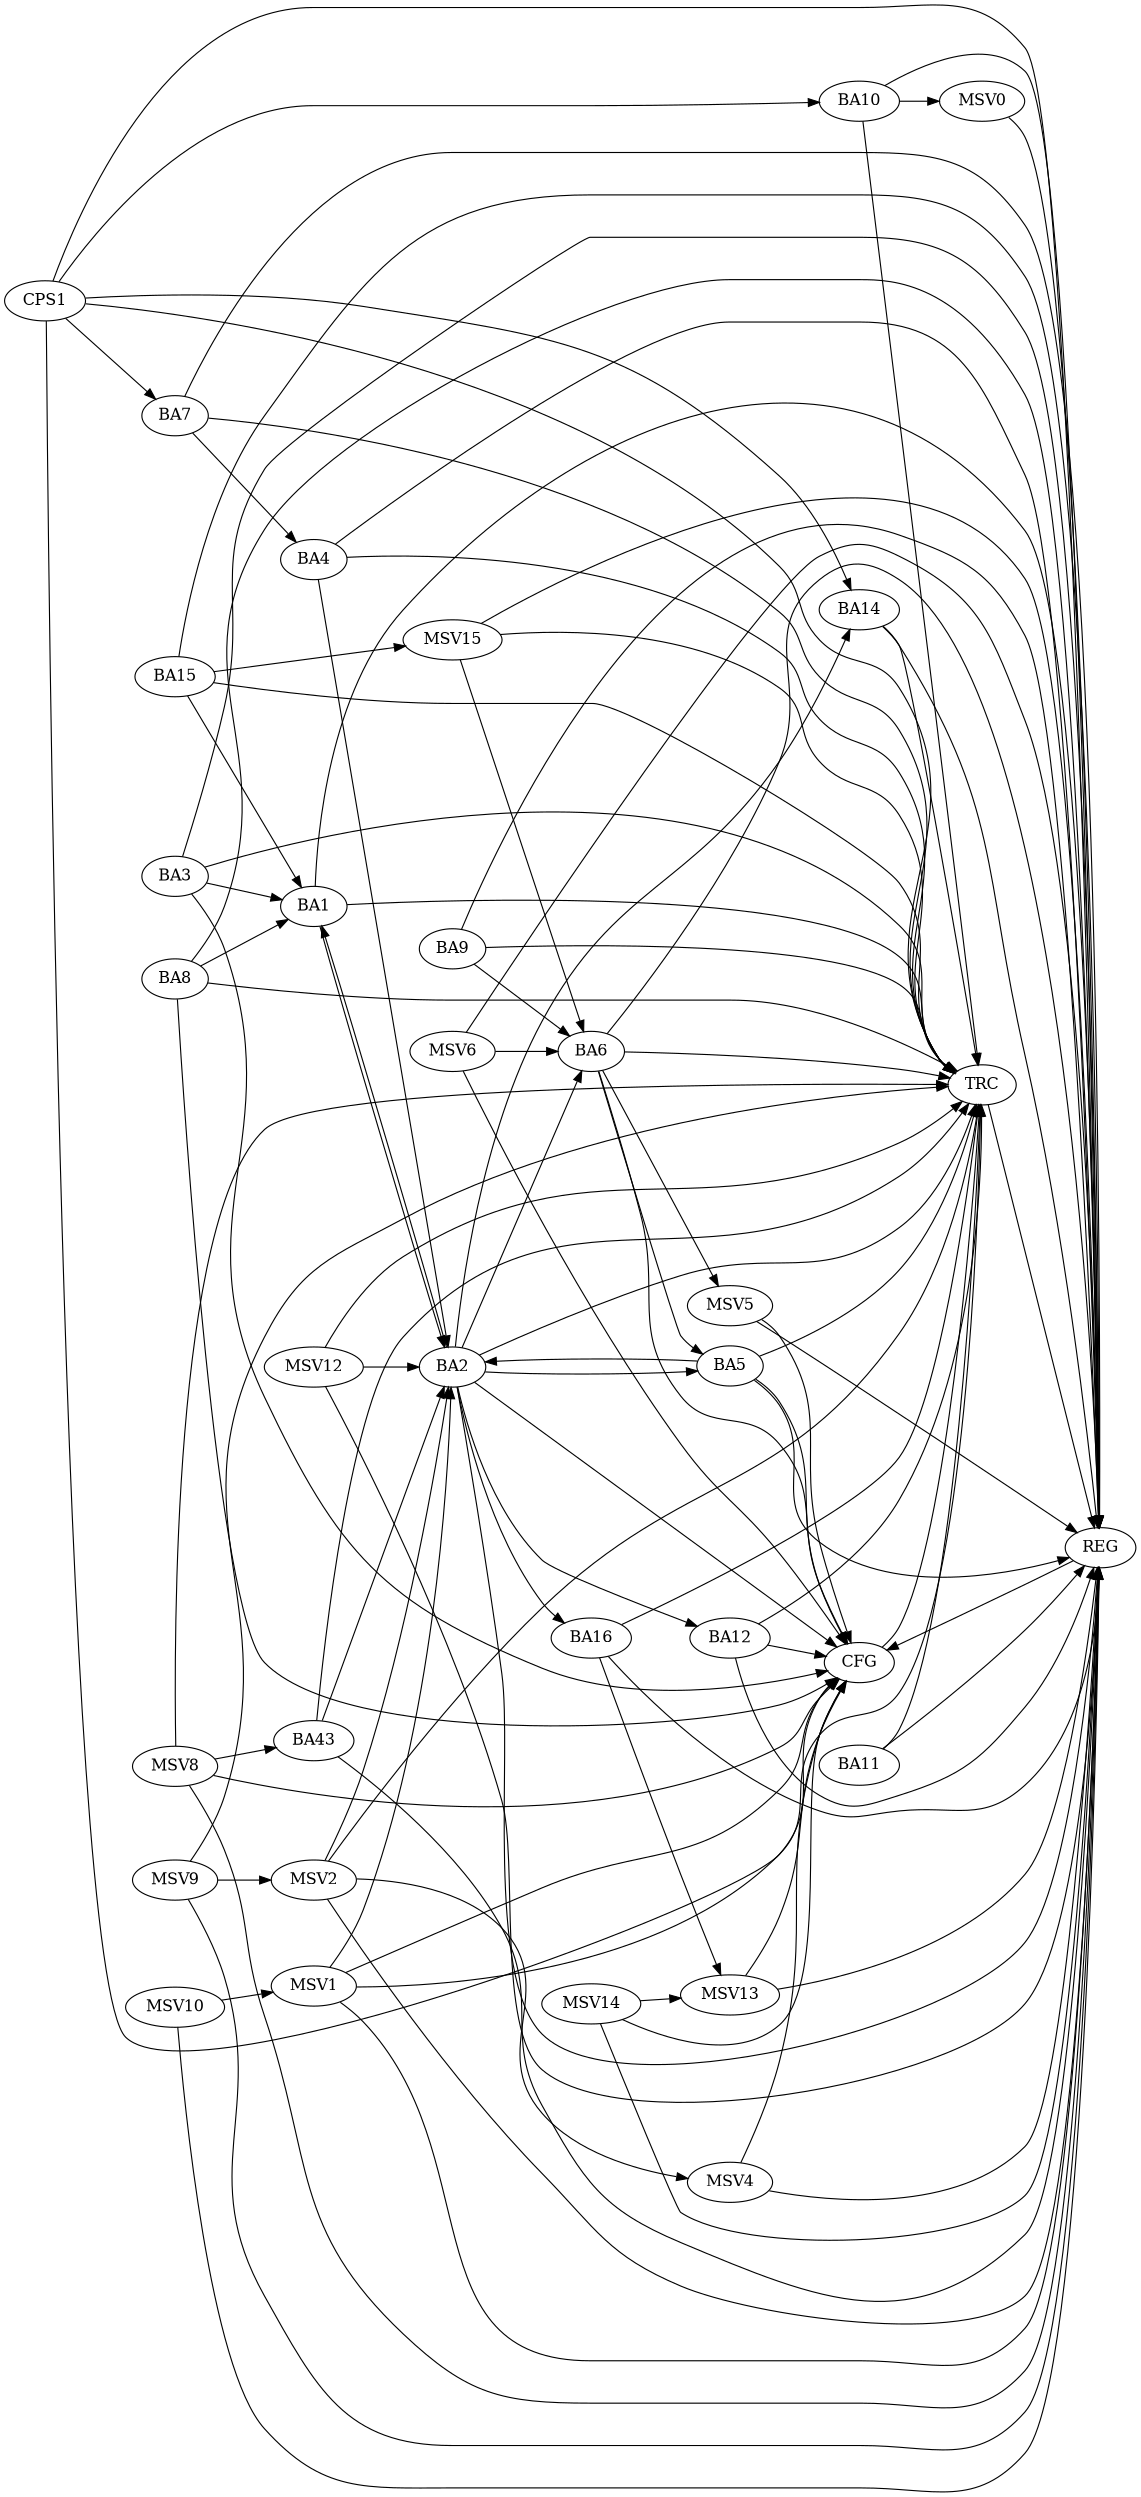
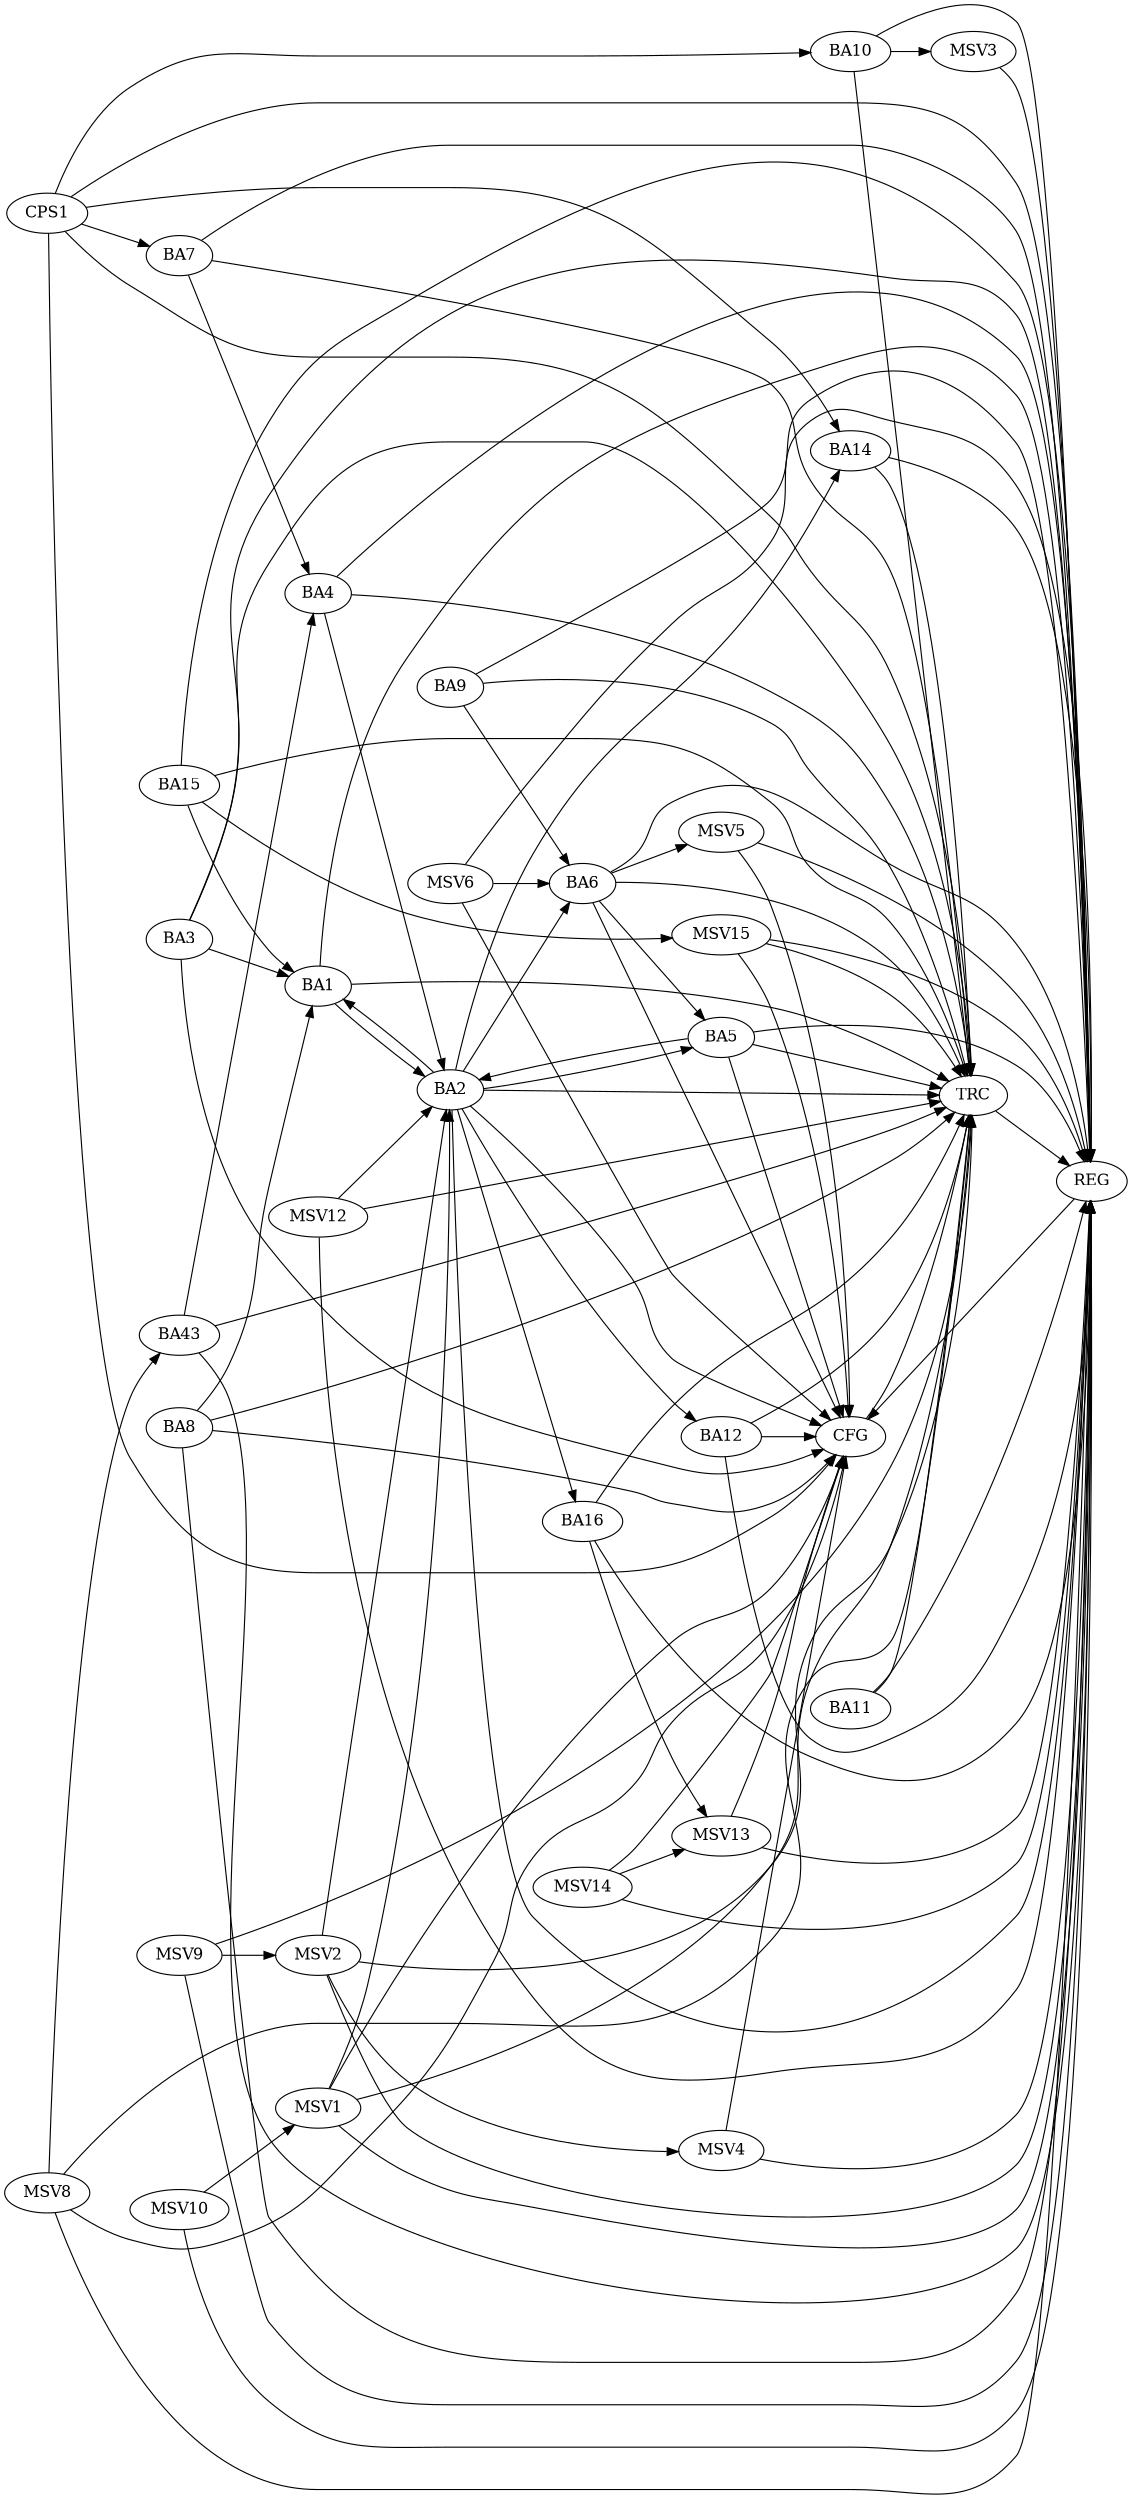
node "MSV0": label "MSV0" -> "MSV3"
edge "MSV15" -> "BA6": now "MSV15" -> "CFG"
edge "BA43" -> "BA2": now "BA43" -> "BA4"
